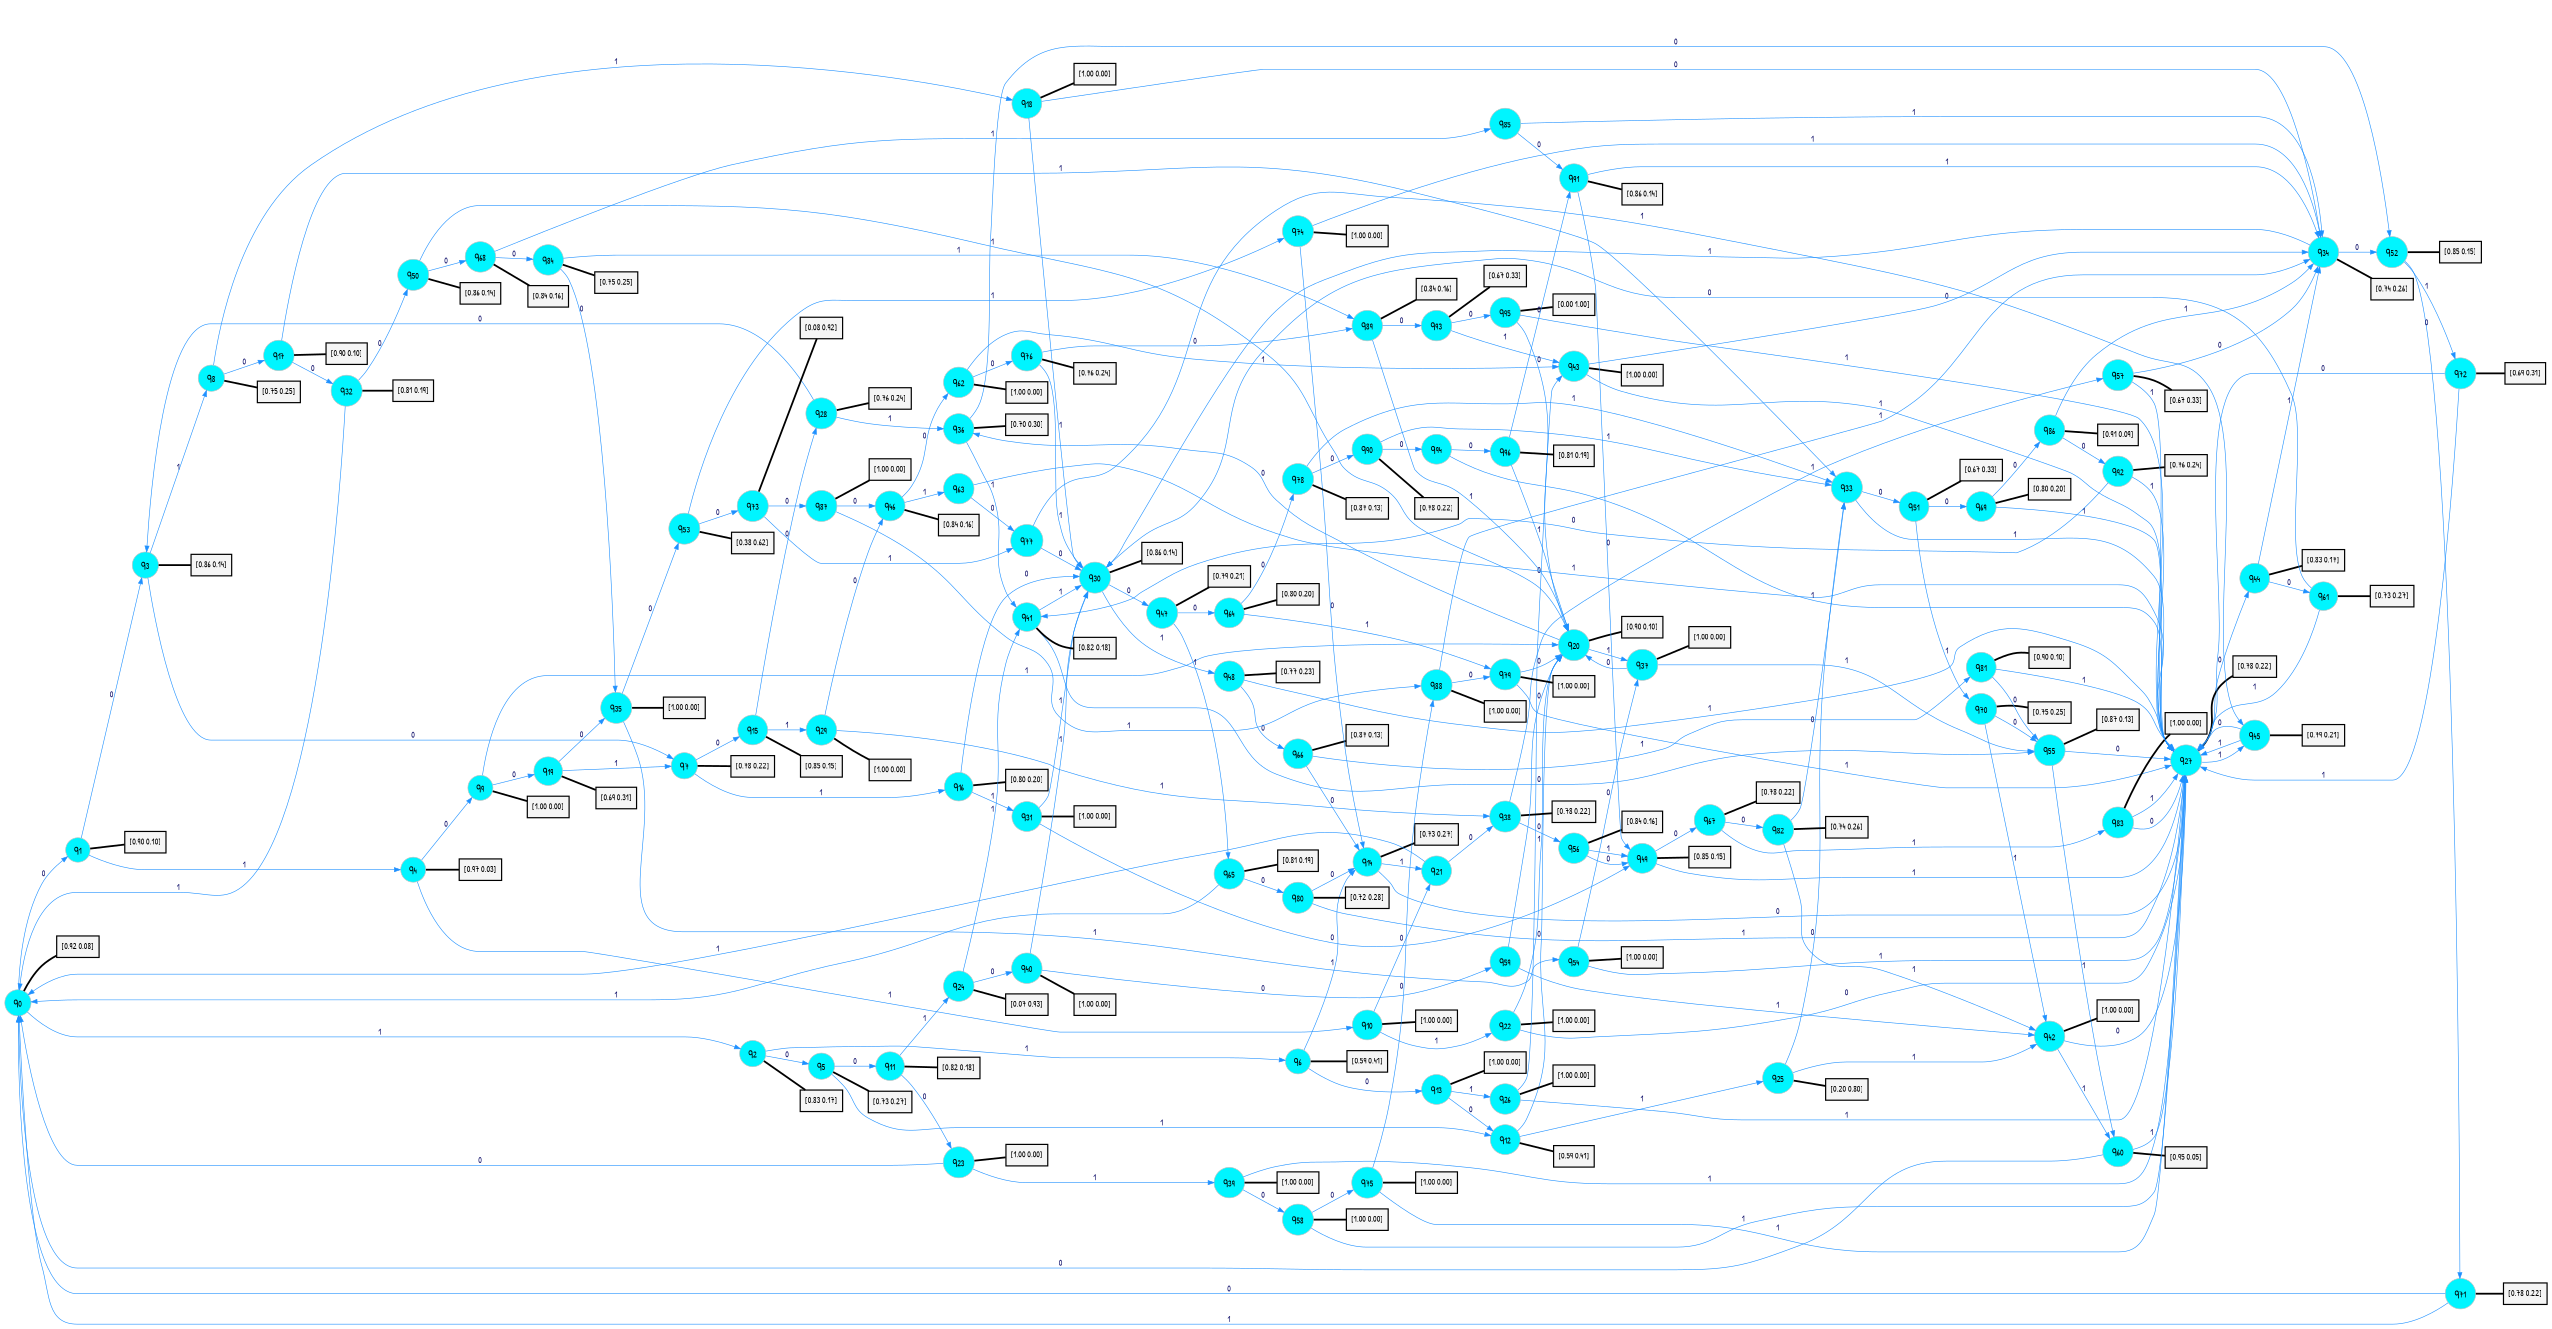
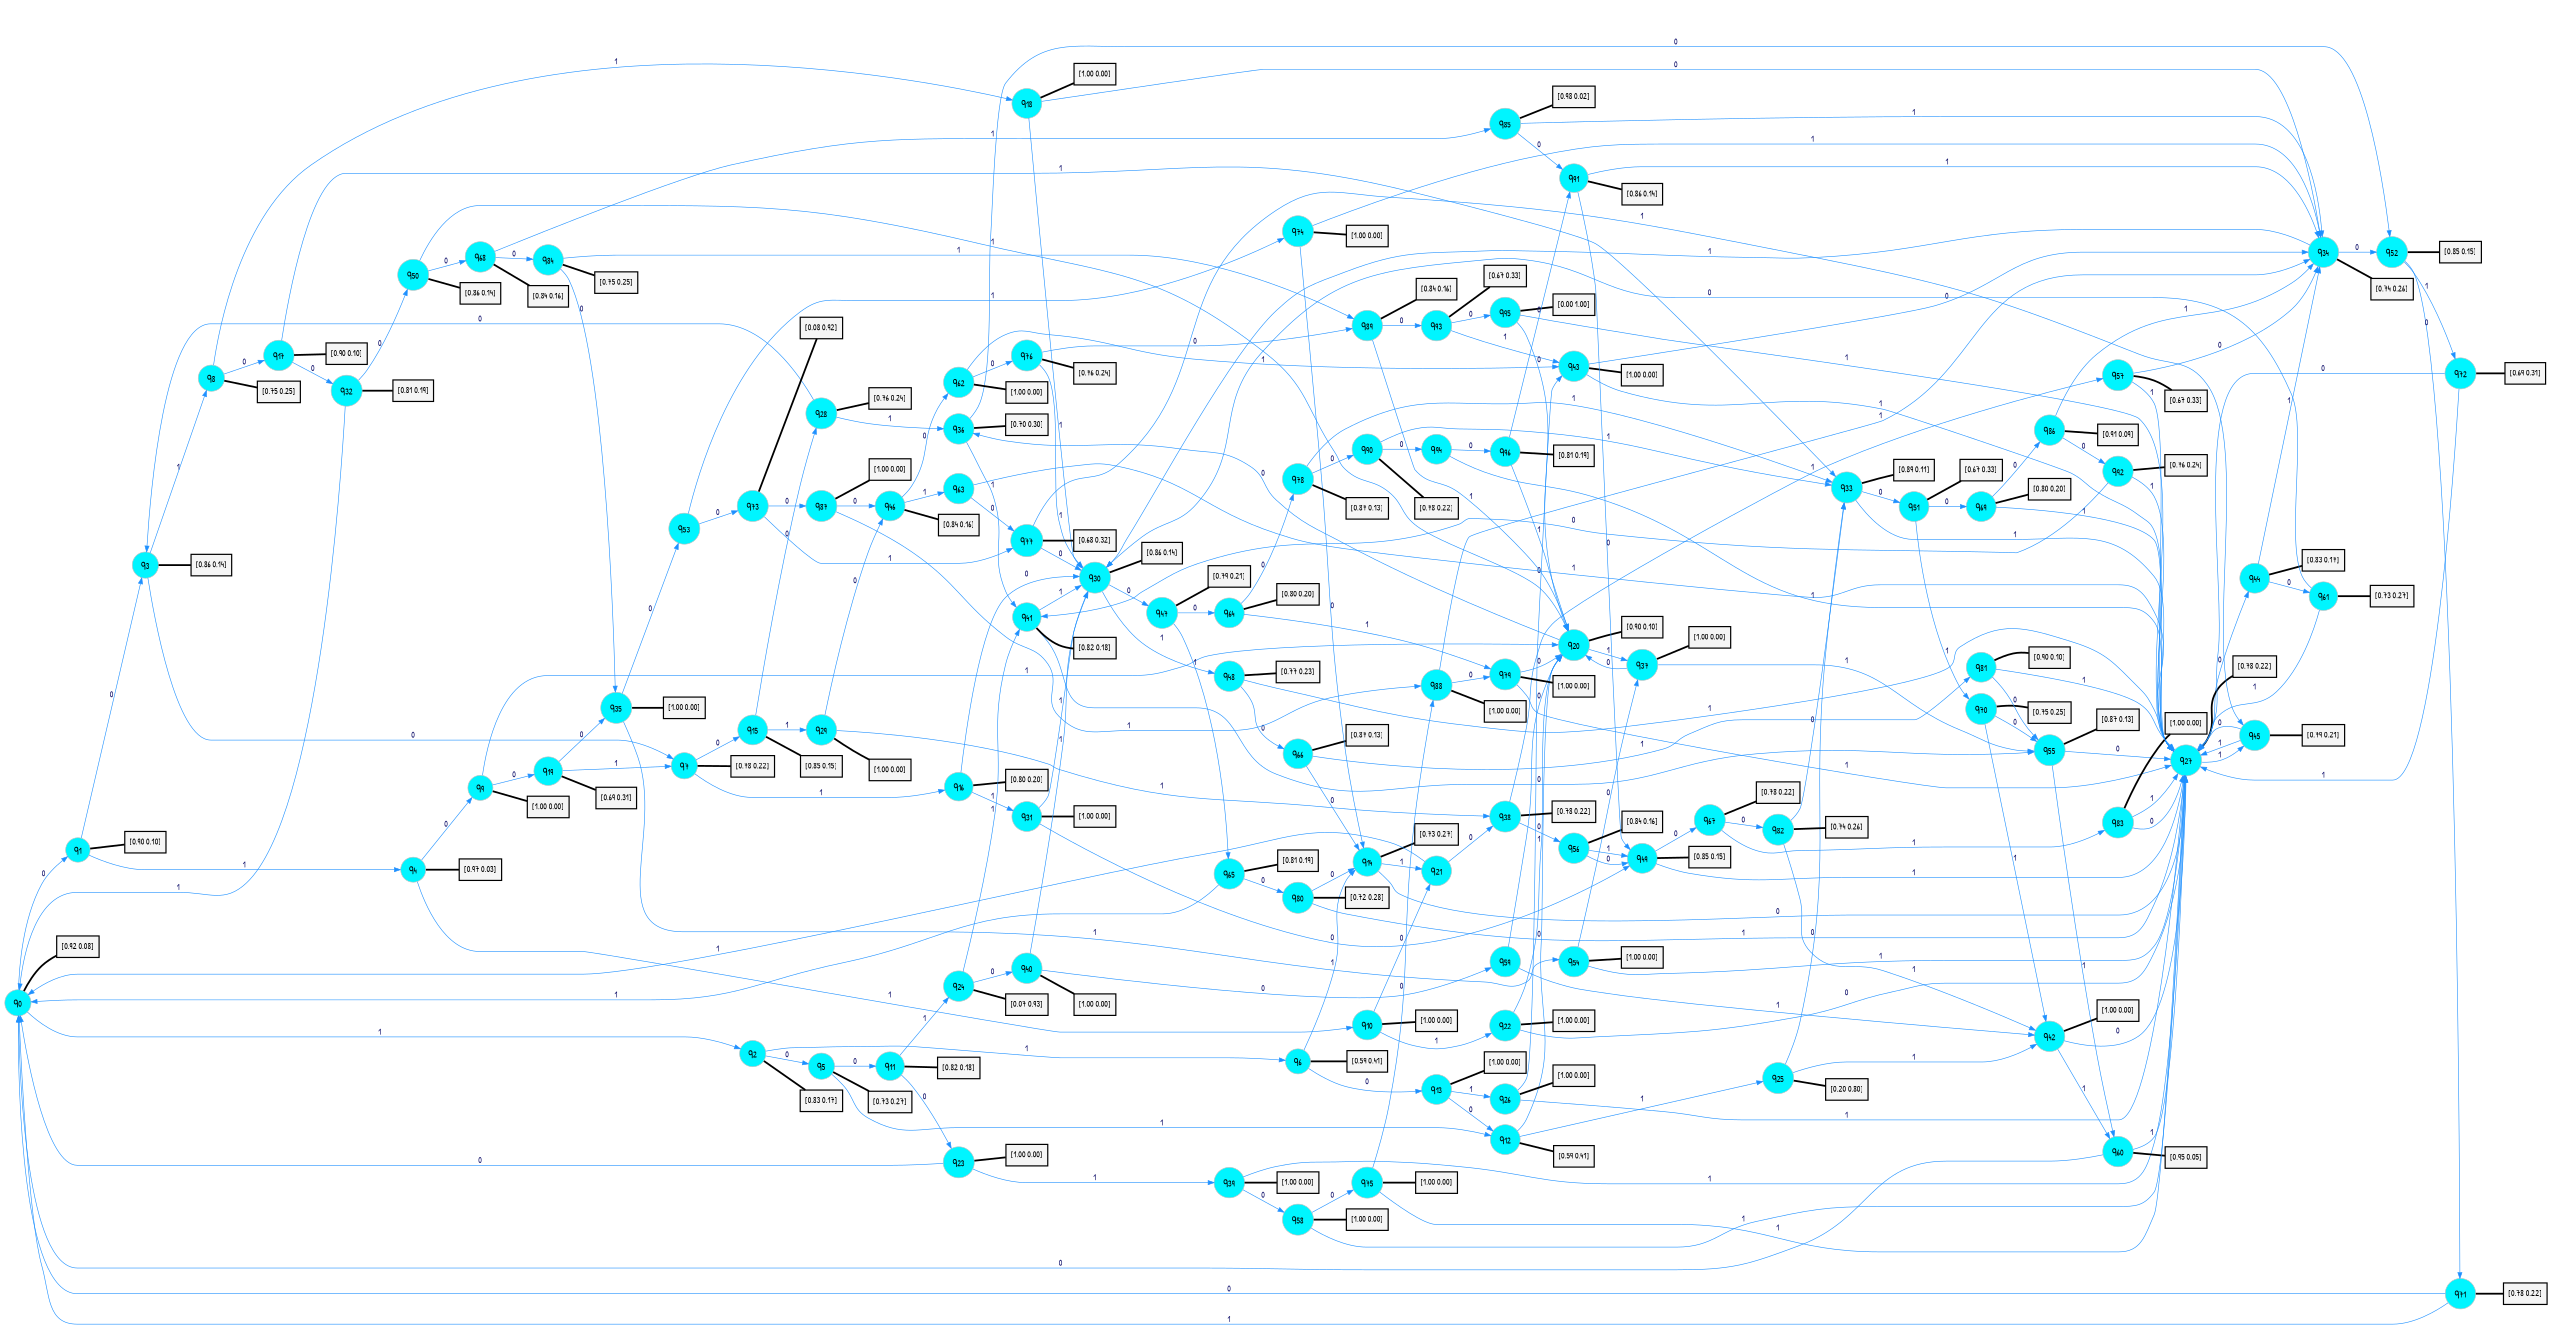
node "[0.98 0.02]": added
node "[0.89 0.11]": added
node "[0.68 0.32]": added
node "[0.38 0.62]": removed
